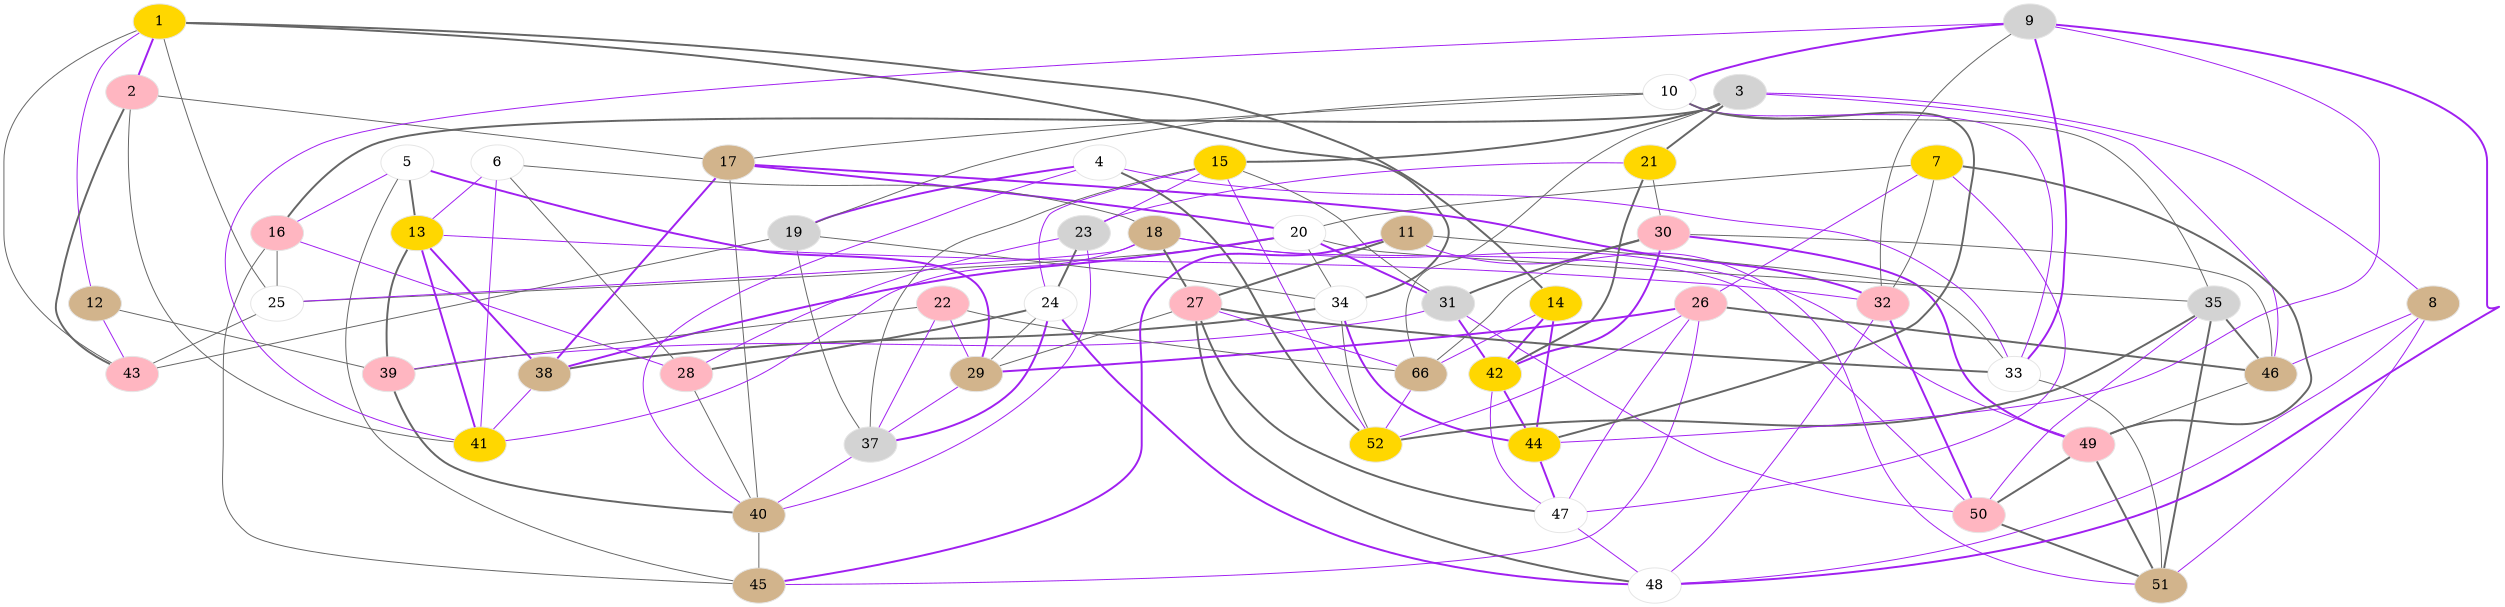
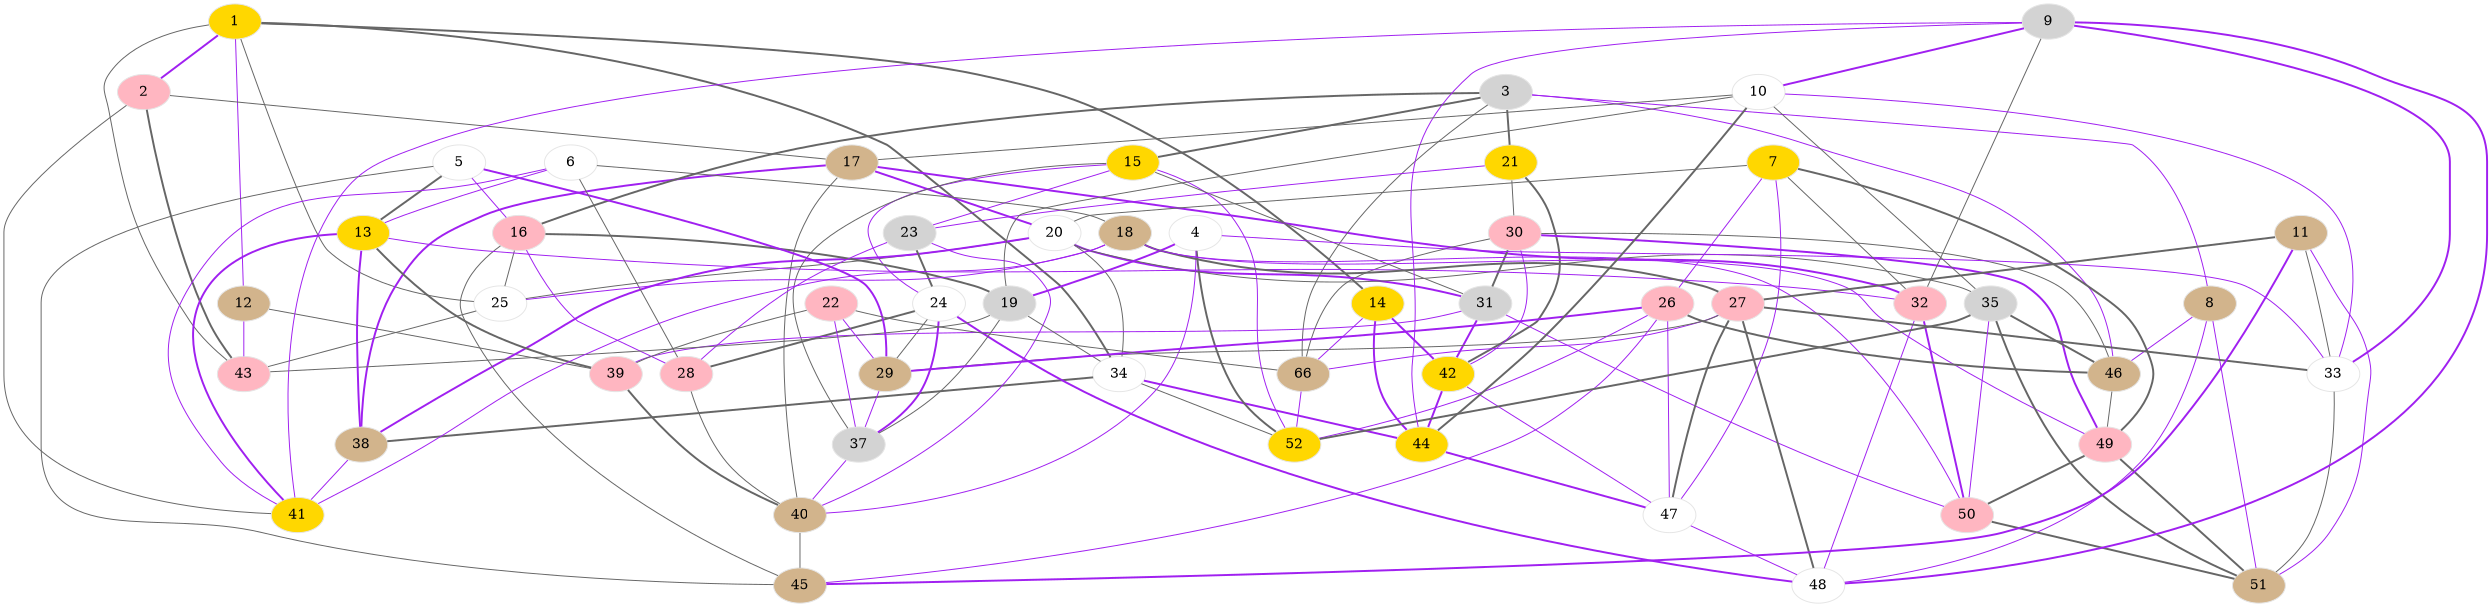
edge "16" -- "19": added
edge "30" -- "42": style bold -> solid
